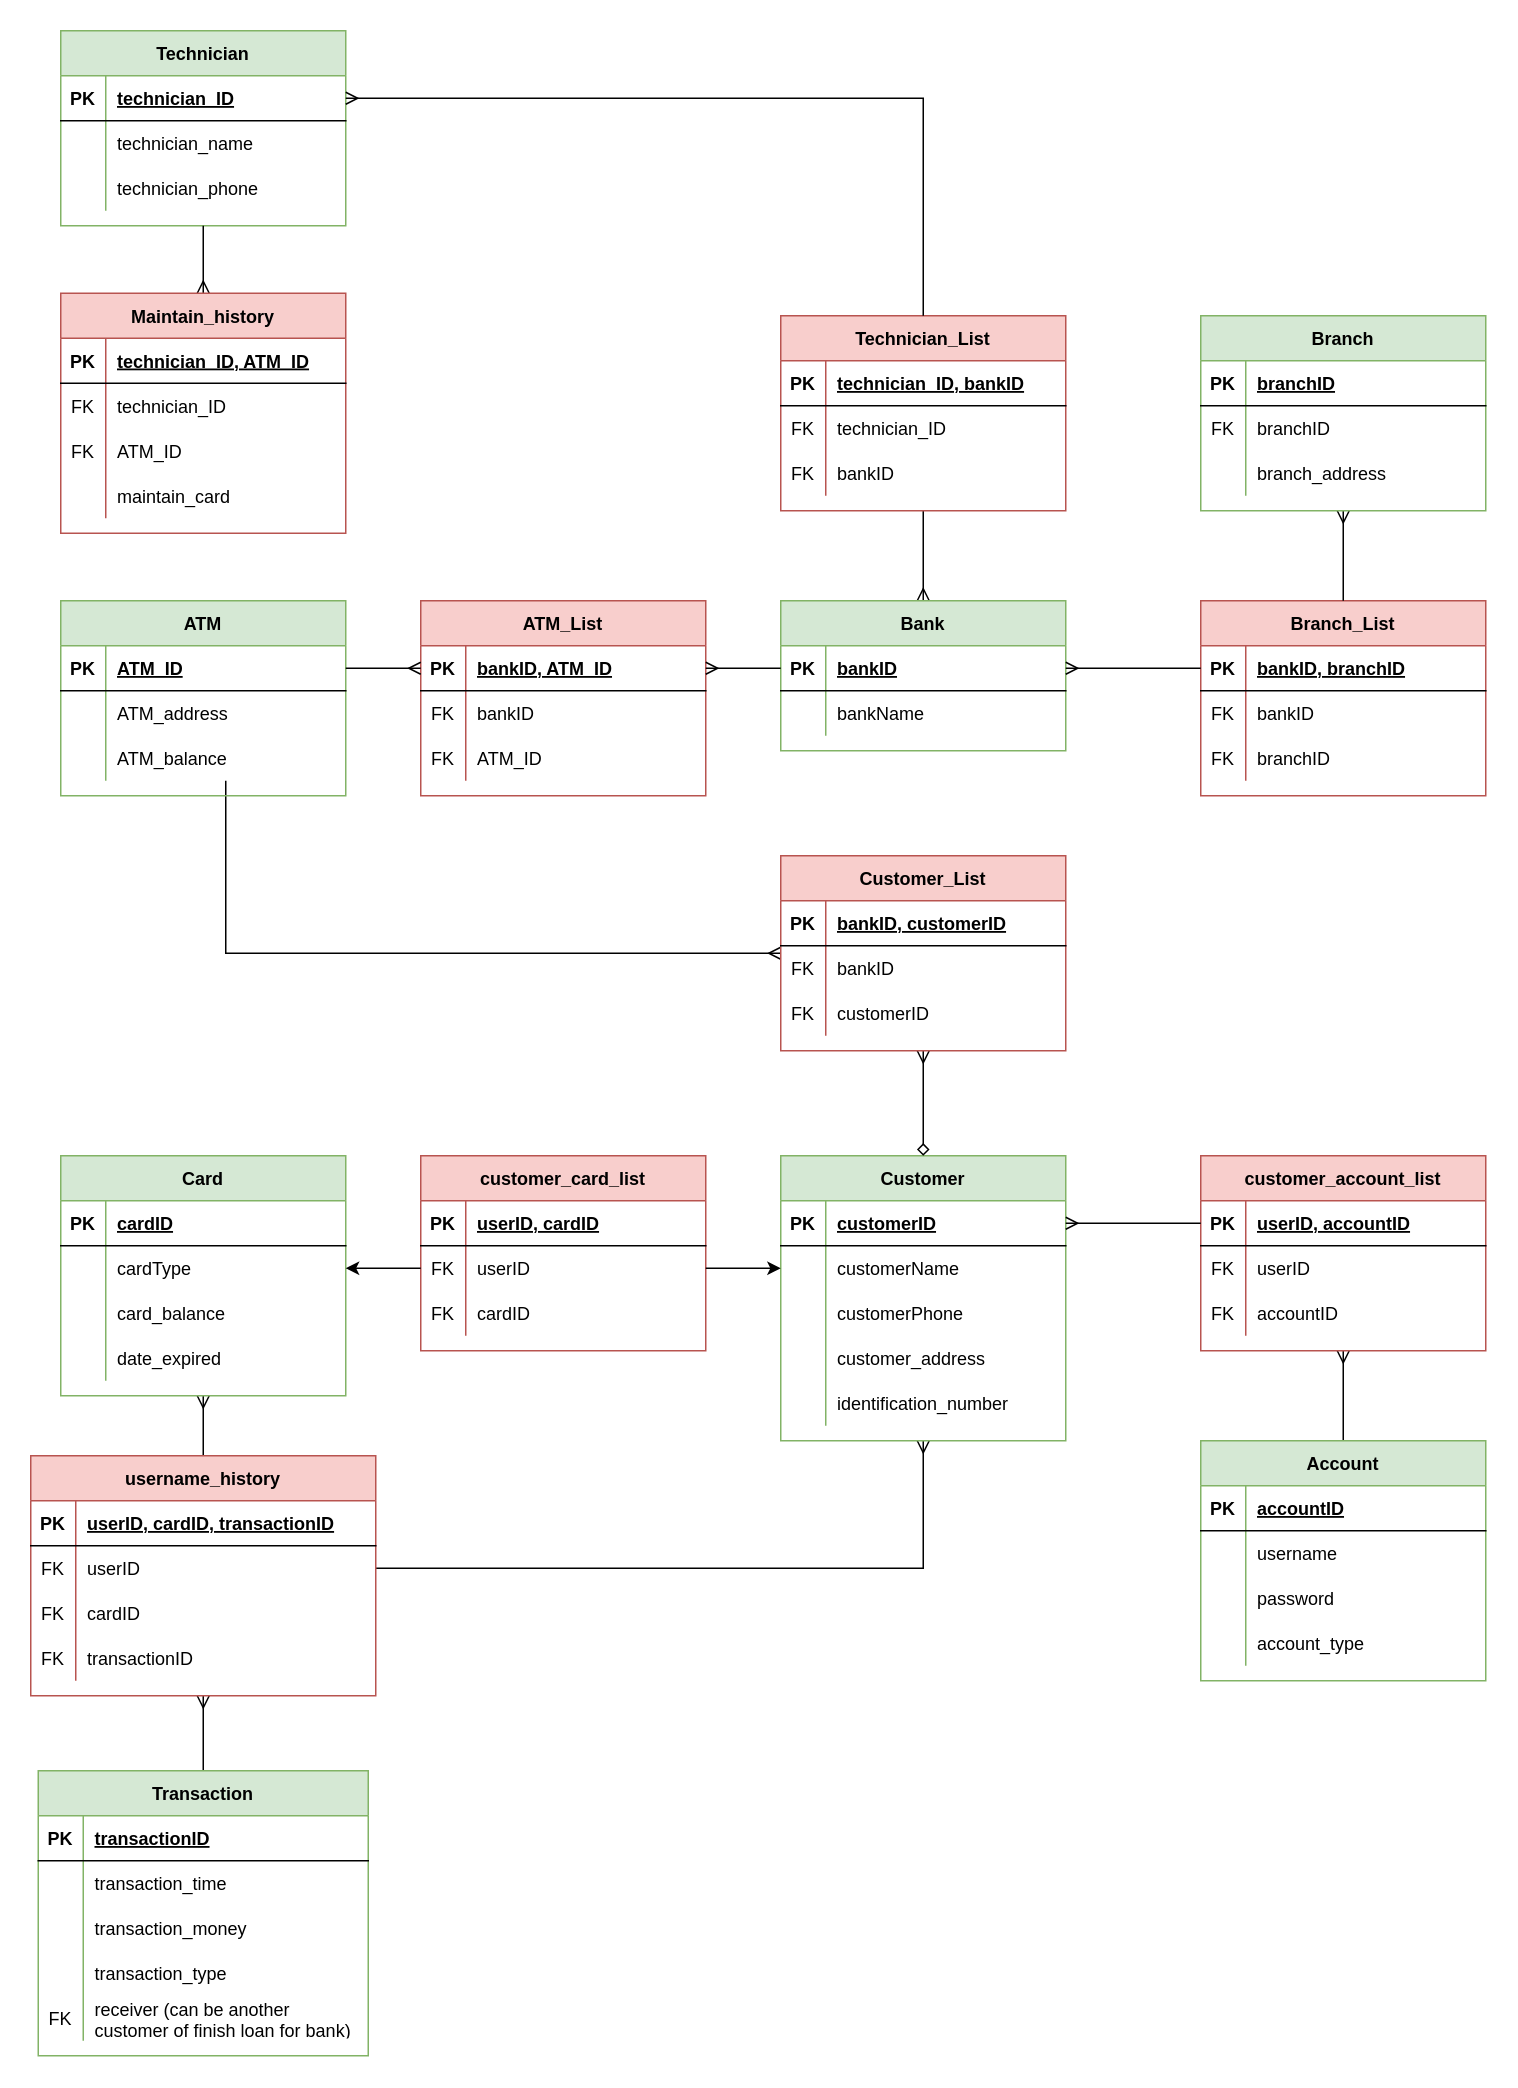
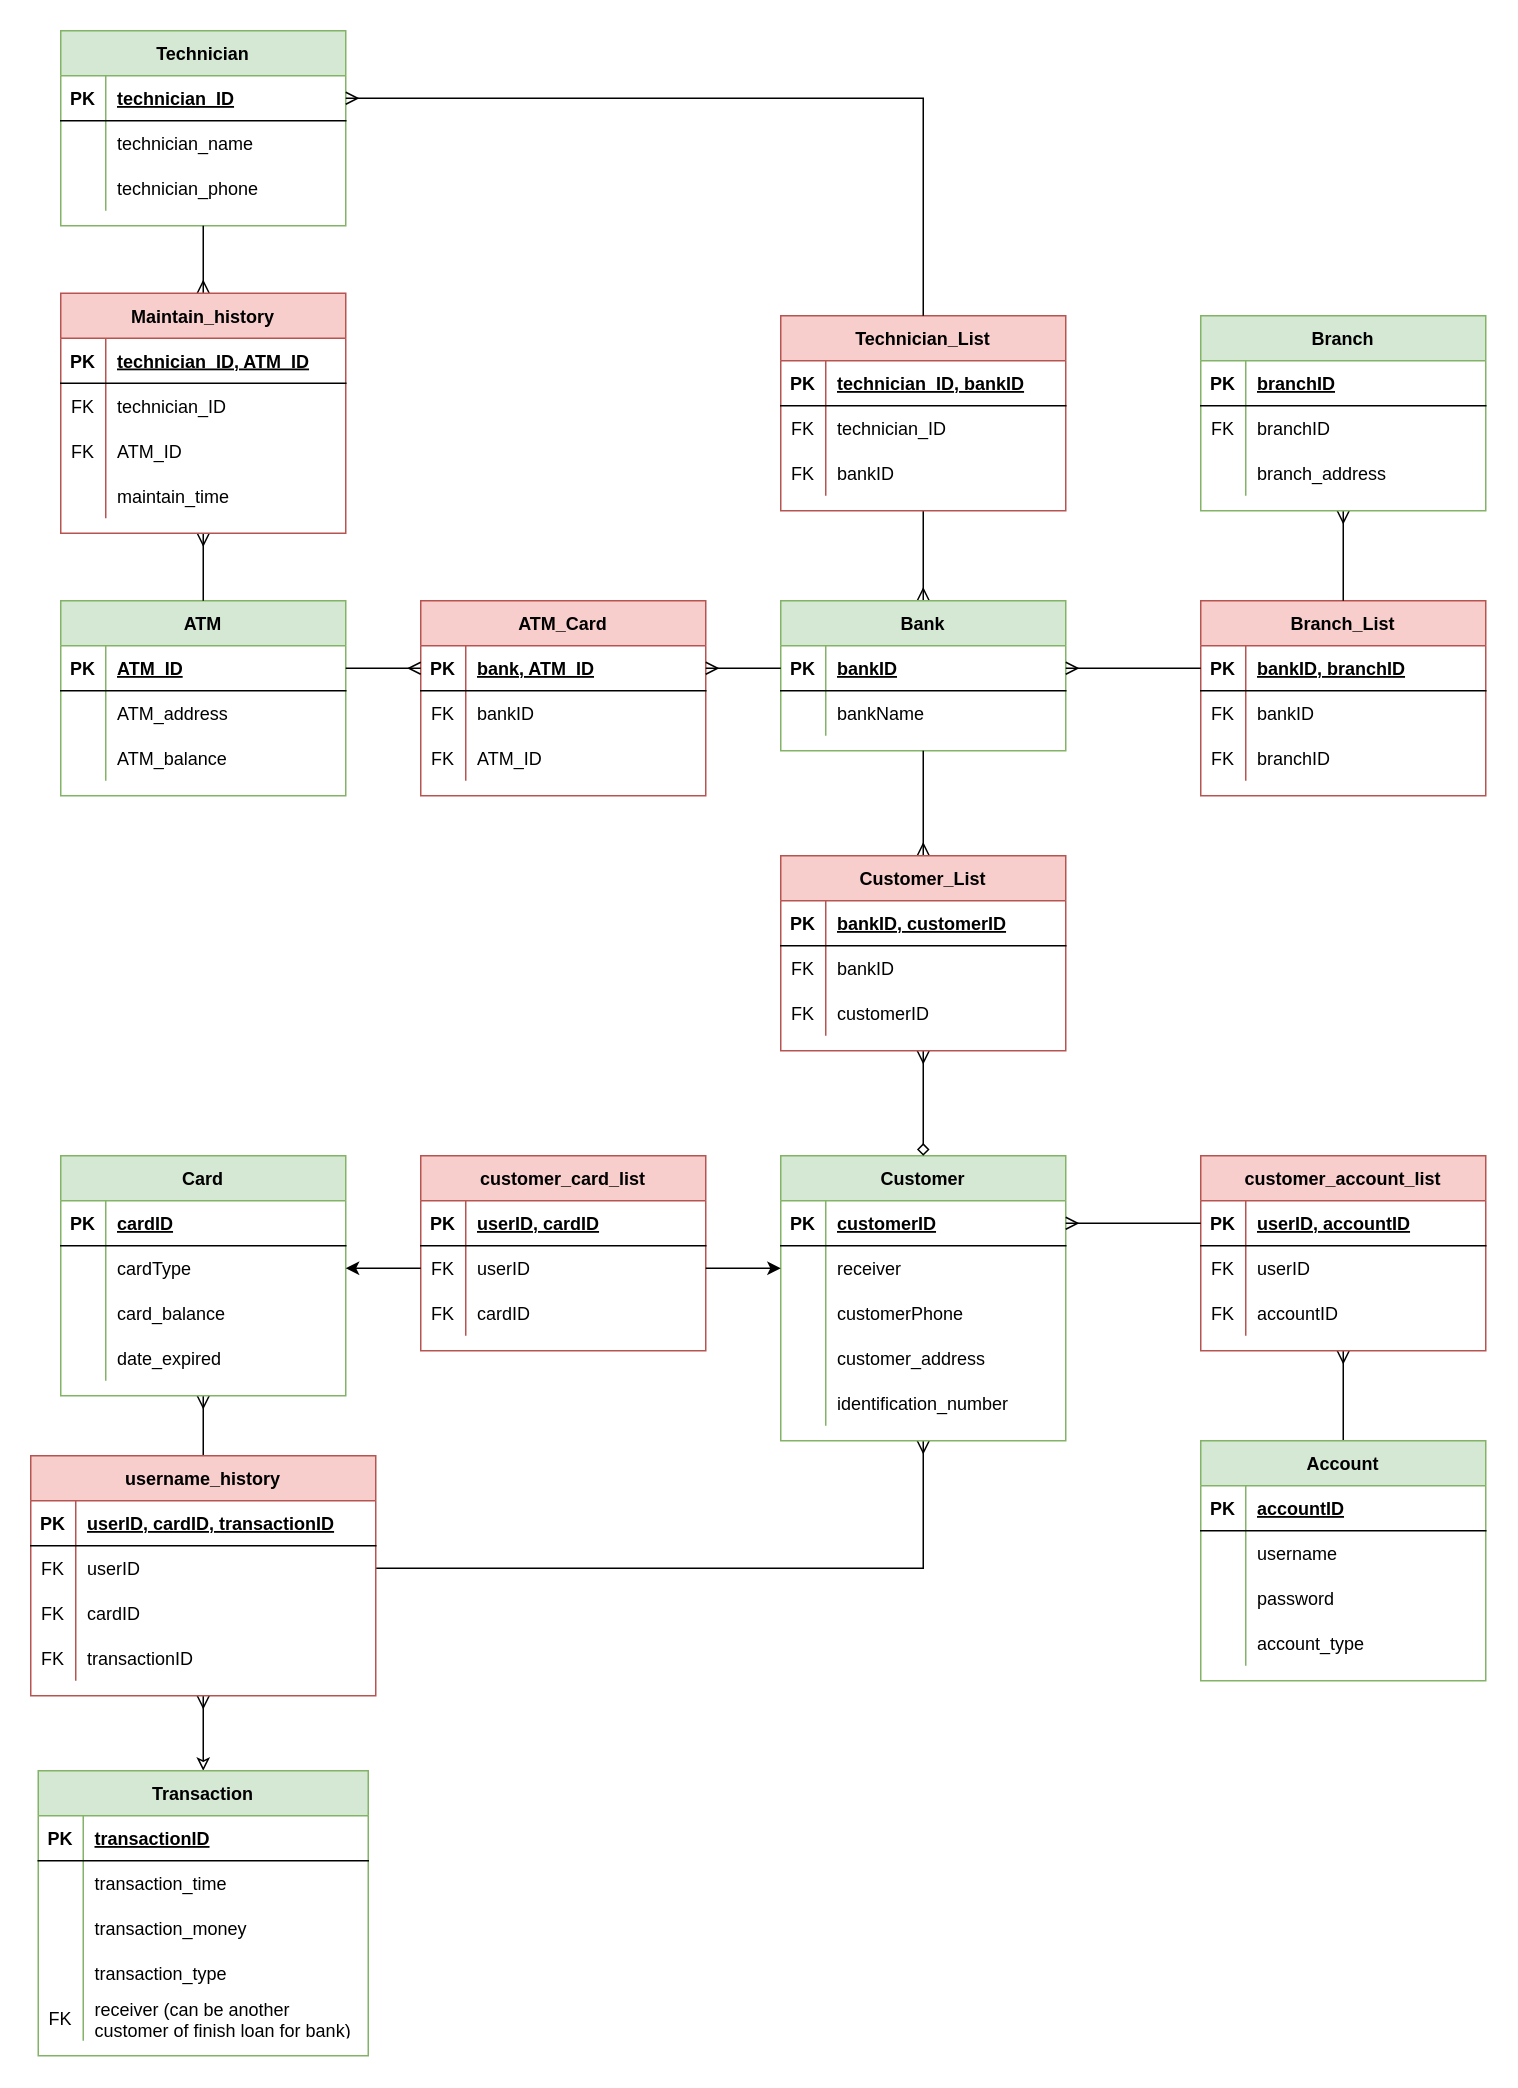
node "maintain_card": label "maintain_card" -> "maintain_time"
edge "ATM" -> "Maintain_history": added
node "ATM_List": label "ATM_List" -> "ATM_Card"
node "bankID, ATM_ID": label "bankID, ATM_ID" -> "bank, ATM_ID"
edge "ATM_balance" -> "Customer_List": now "Bank" -> "Customer_List"
node "customerName": label "customerName" -> "receiver"
edge "Transaction" -> "username_history": arrowhead none -> classic
